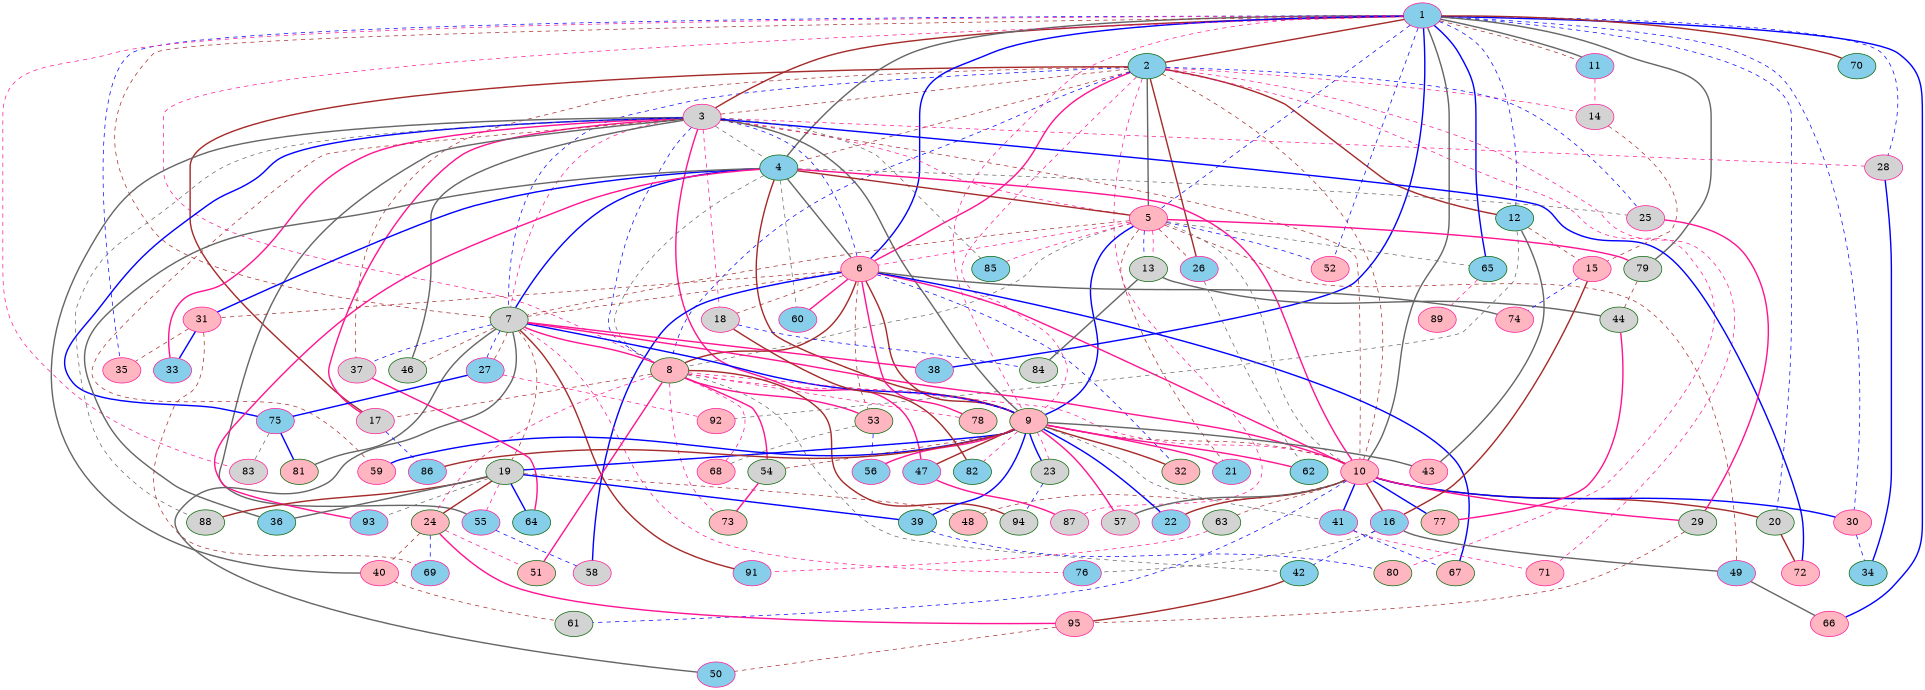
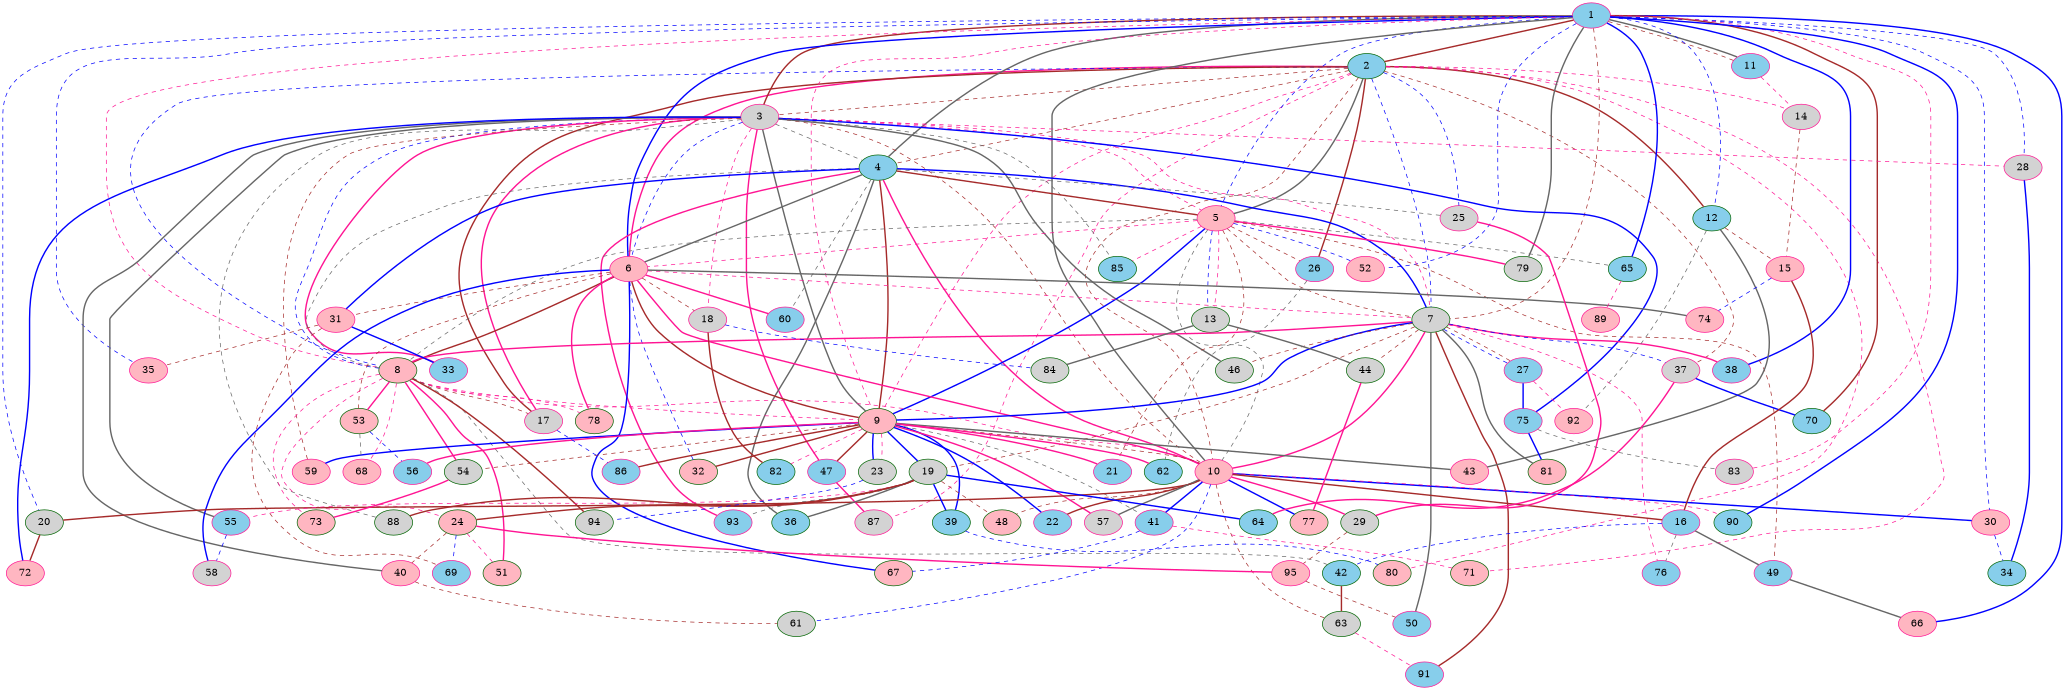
edge "6" -- "7": color brown -> deeppink
edge "79" -- "44": now "7" -- "44"
edge "37" -- "70": added
node "90": added
node "71": color deeppink -> darkgreen
edge "42" -- "95": now "42" -- "63"
